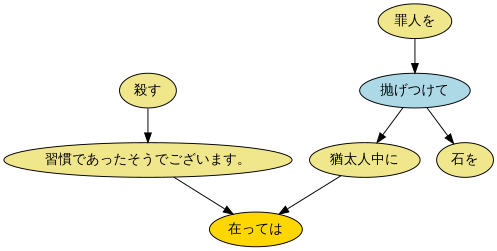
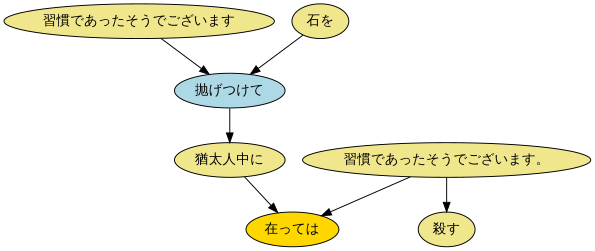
node "罪人を": label "罪人を" -> "習慣であったそうでございます"
edge "殺す" -> "習慣であったそうでございます。": reversed
edge "抛げつけて" -> "石を": reversed
